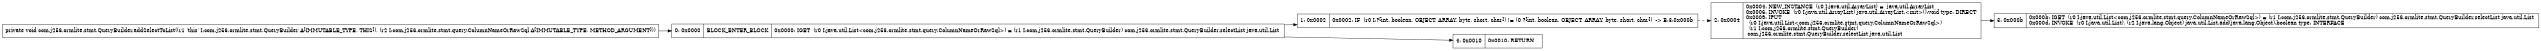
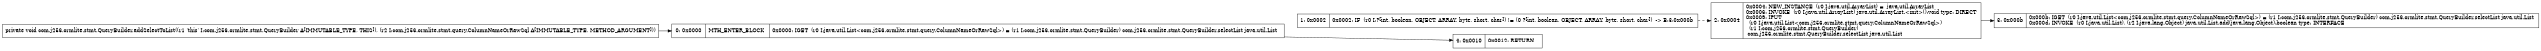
edge "0: 0x0000" -> "1: 0x0002": removed
node "0: 0x0000": text "BLOCK_ENTER_BLOCK" -> "MTH_ENTER_BLOCK"
node "4: 0x0010": text "0x0010: RETURN" -> "0x0012: RETURN"
